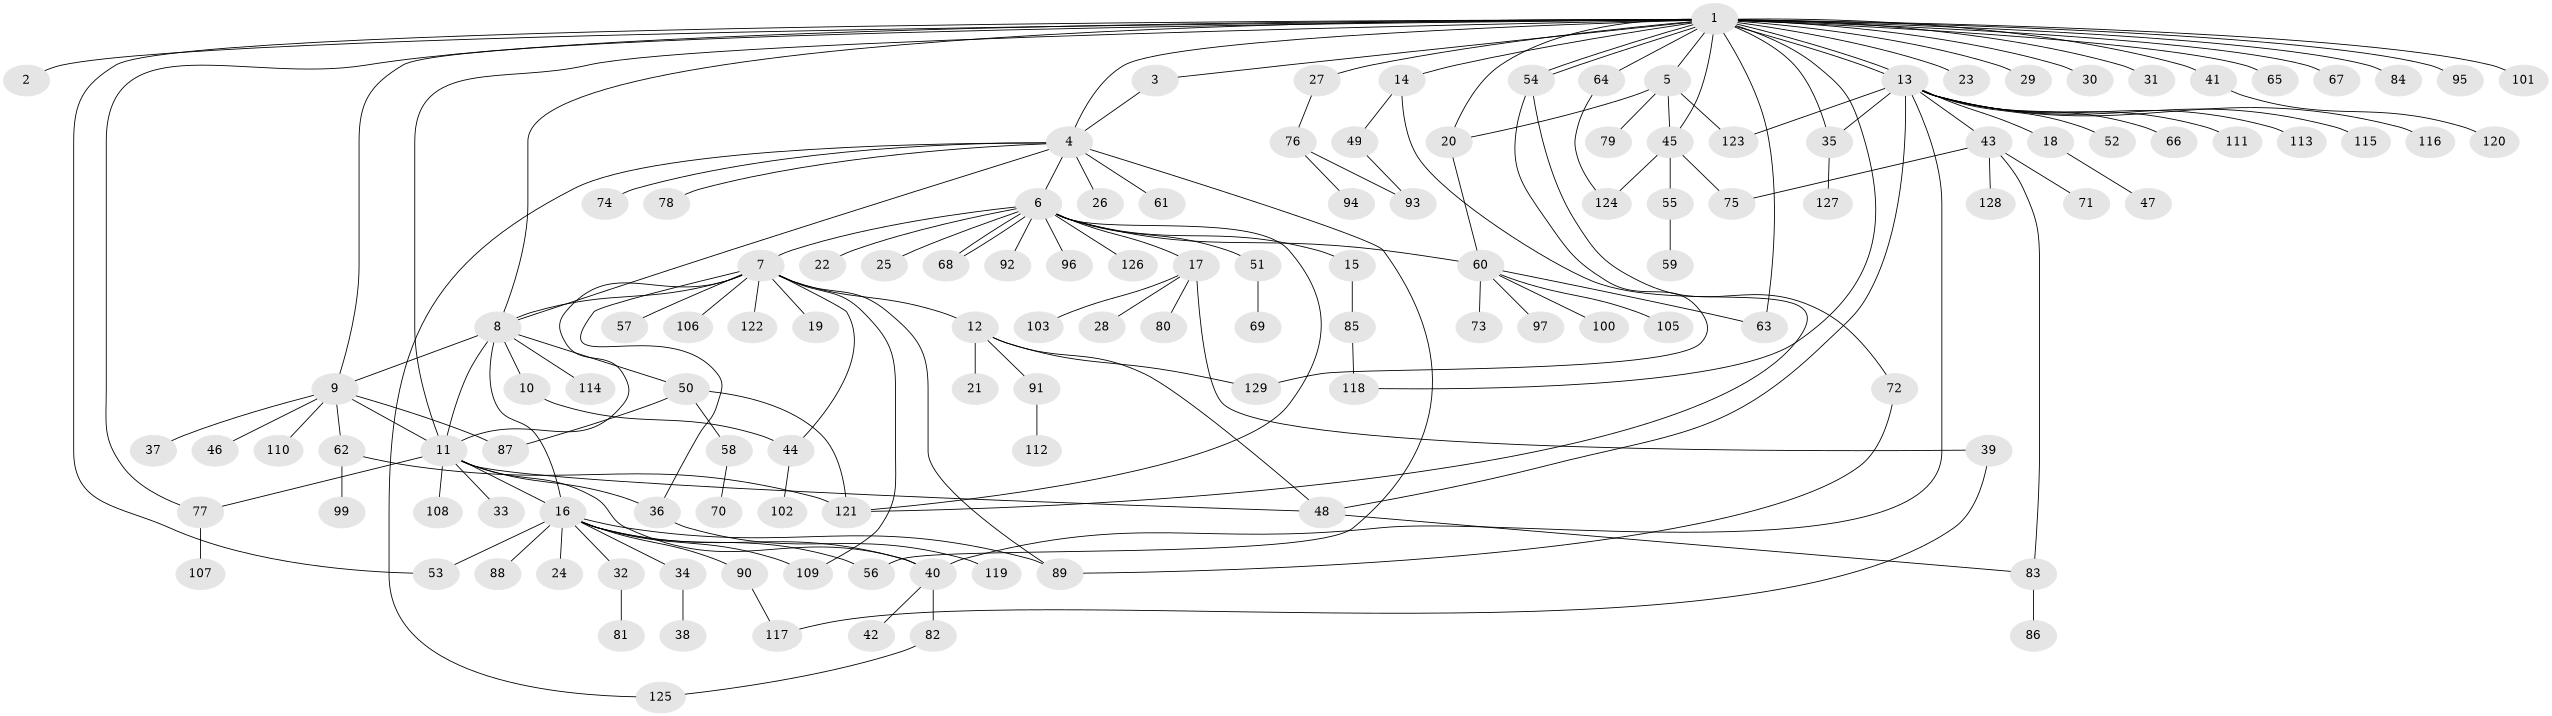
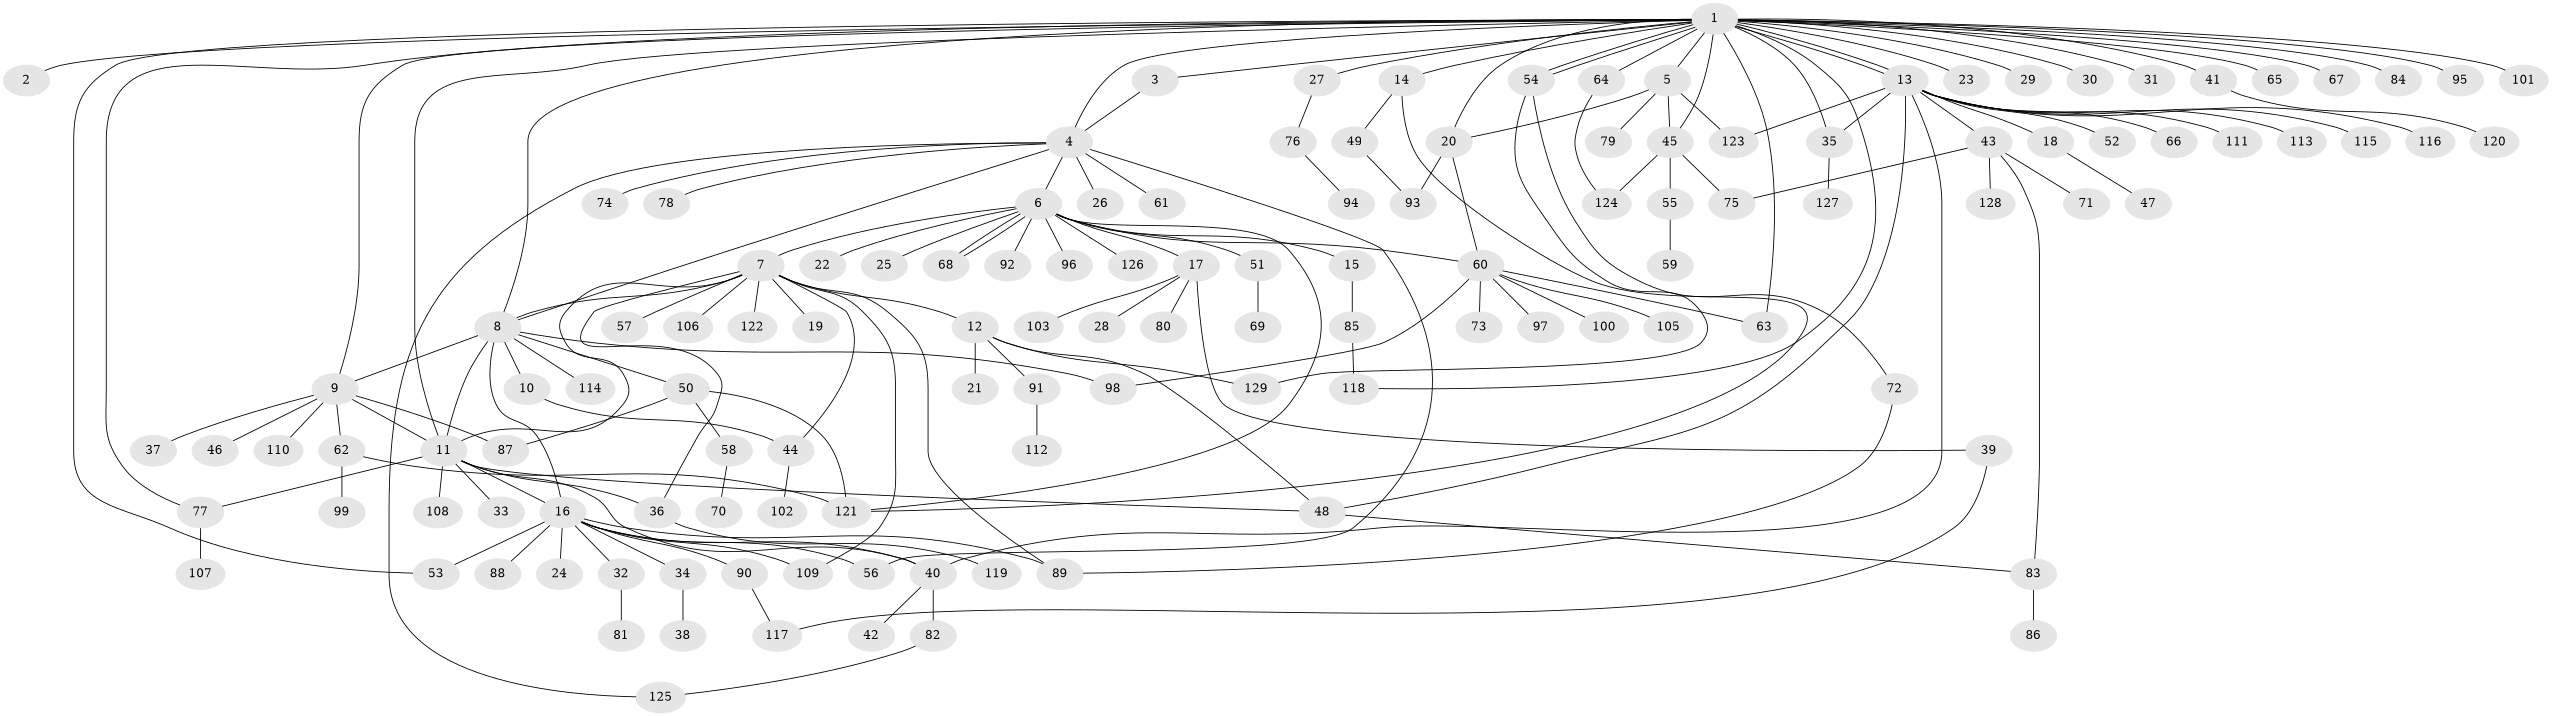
edge "76" -- "93": now "20" -- "93"
node "98": added
